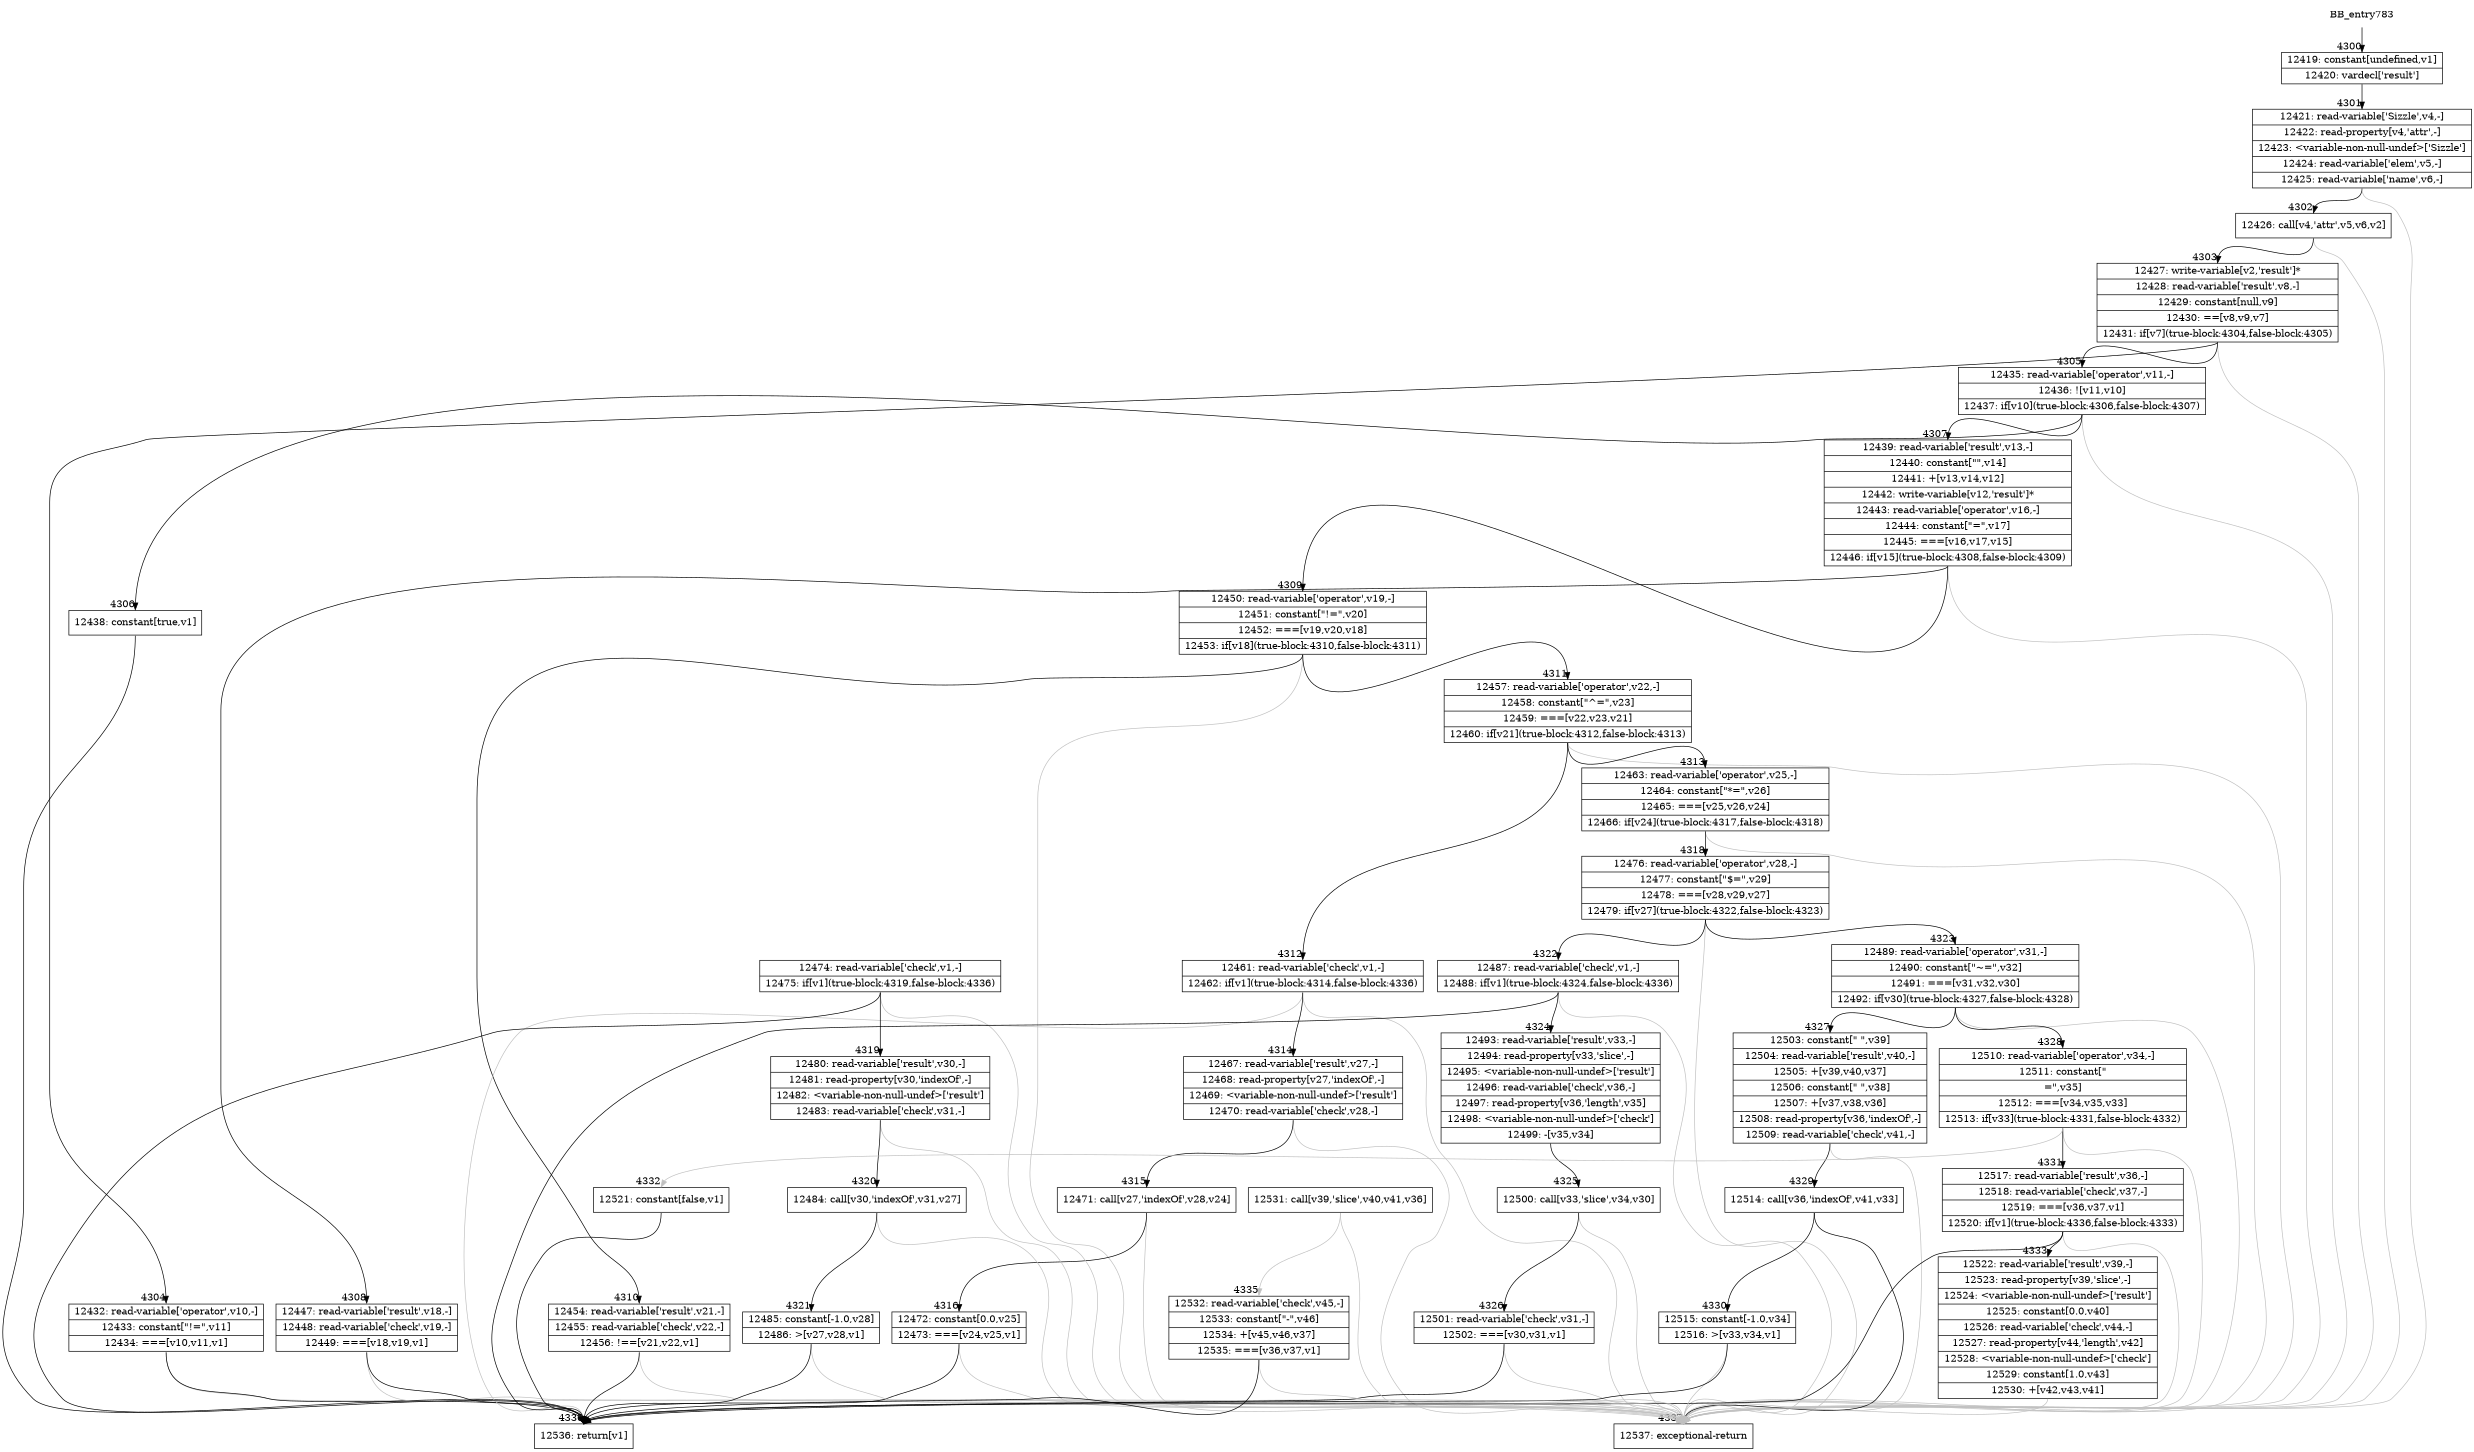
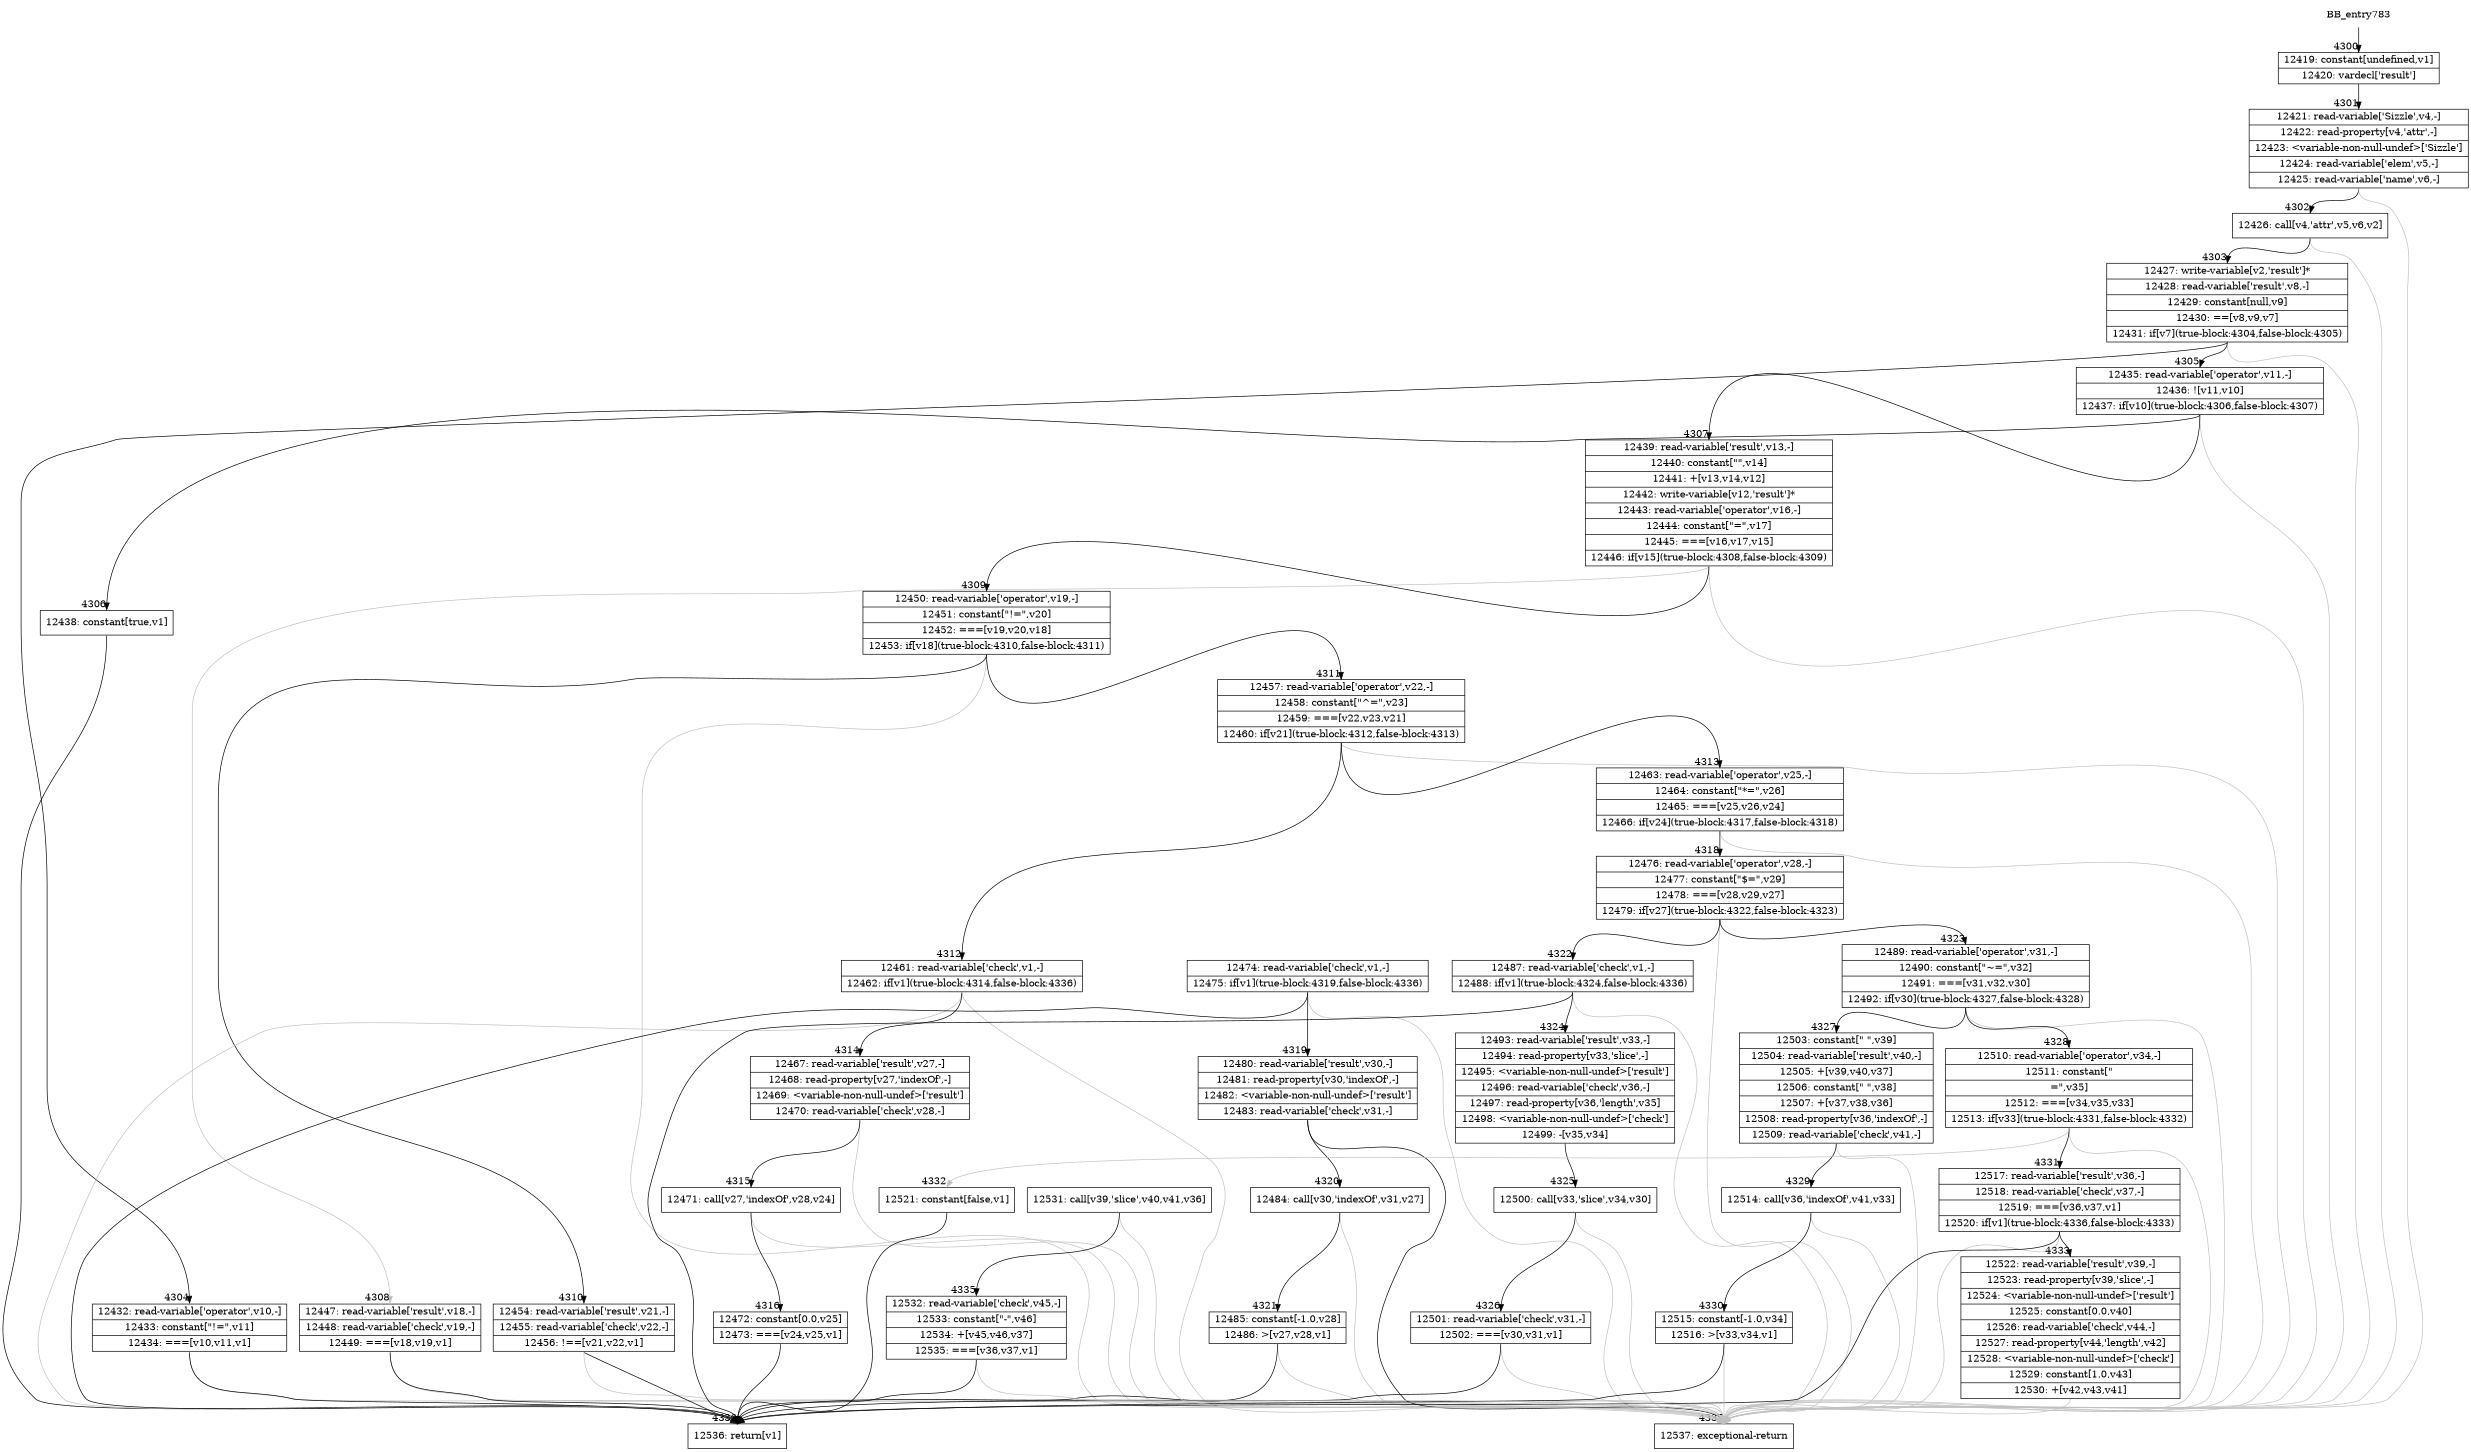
edge "12439: read-variable['result',v13,-]" -> "12447: read-variable['result',v18,-]": color black -> gray
edge "12531: call[v39,'slice',v40,v41,v36]" -> "12532: read-variable['check',v45,-]": color gray -> black
edge "12480: read-variable['result',v30,-]" -> "12537: exceptional-return": color gray -> black
edge "12514: call[v36,'indexOf',v41,v33]" -> "12537: exceptional-return": color black -> gray
edge "12472: constant[0.0,v25]" -> "12537: exceptional-return": removed
